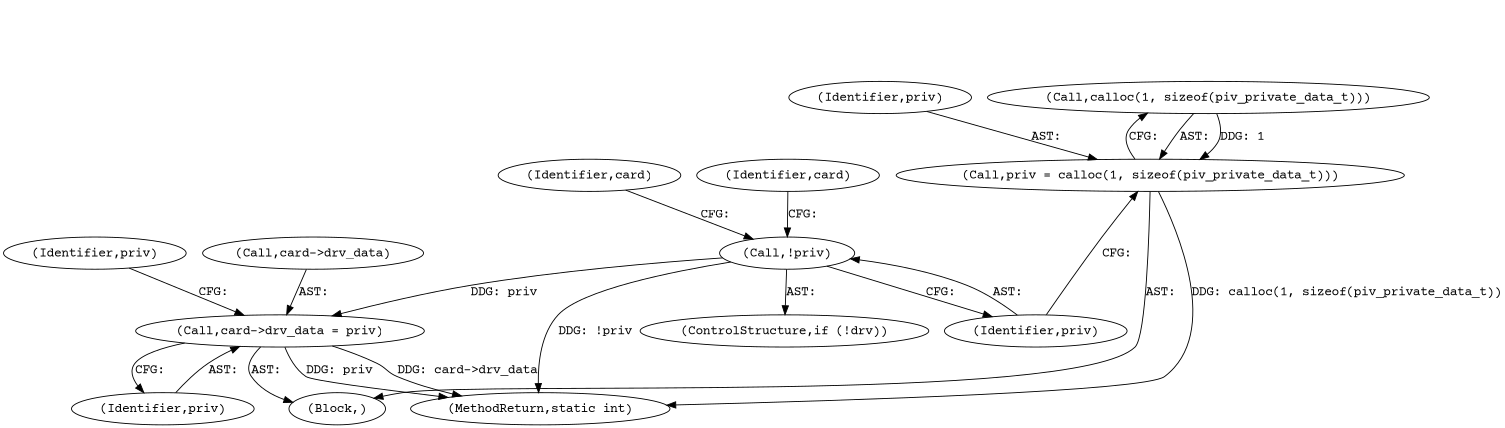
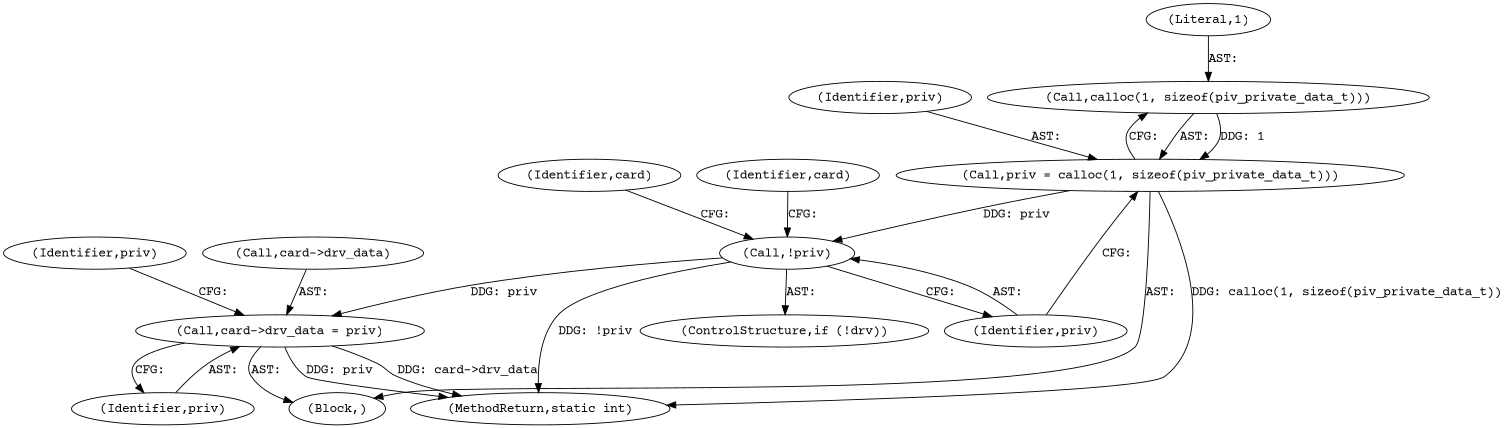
node "(Literal,1)": added
edge "(Call,priv = calloc(1, sizeof(piv_private_data_t)))" -> "(Call,!priv)": added, label "DDG: priv"
